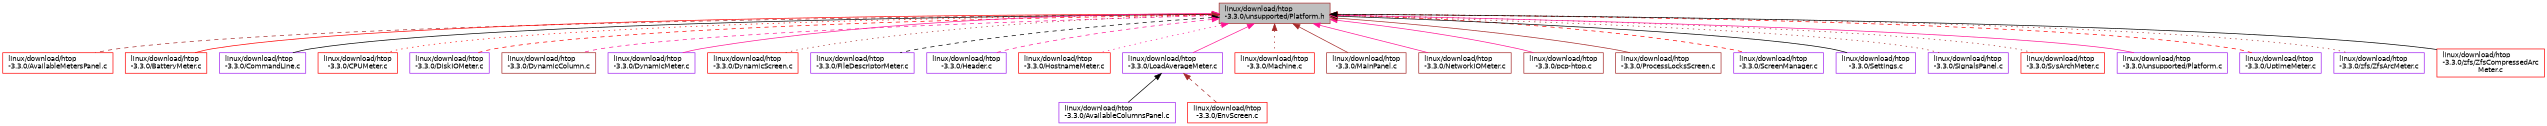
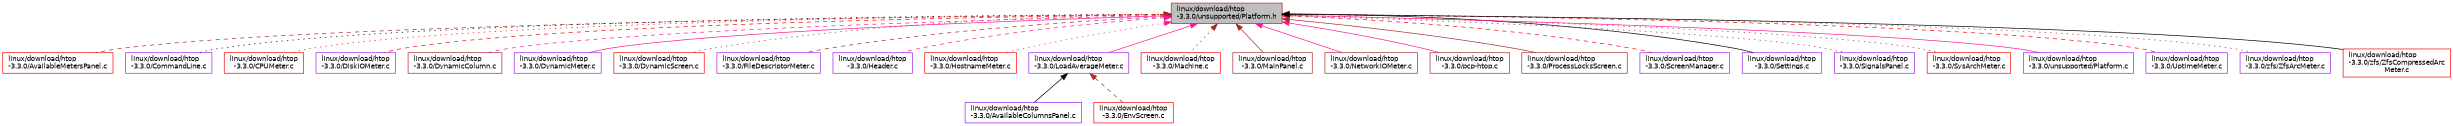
edge "linux/download/htop -3.3.0/CommandLine.c" -> "linux/download/htop -3.3.0/unsupported/Platform.h": style solid -> dotted
edge "linux/download/htop -3.3.0/FileDescriptorMeter.c" -> "linux/download/htop -3.3.0/unsupported/Platform.h": color black -> brown
node "linux/download/htop -3.3.0/BatteryMeter.c": removed
